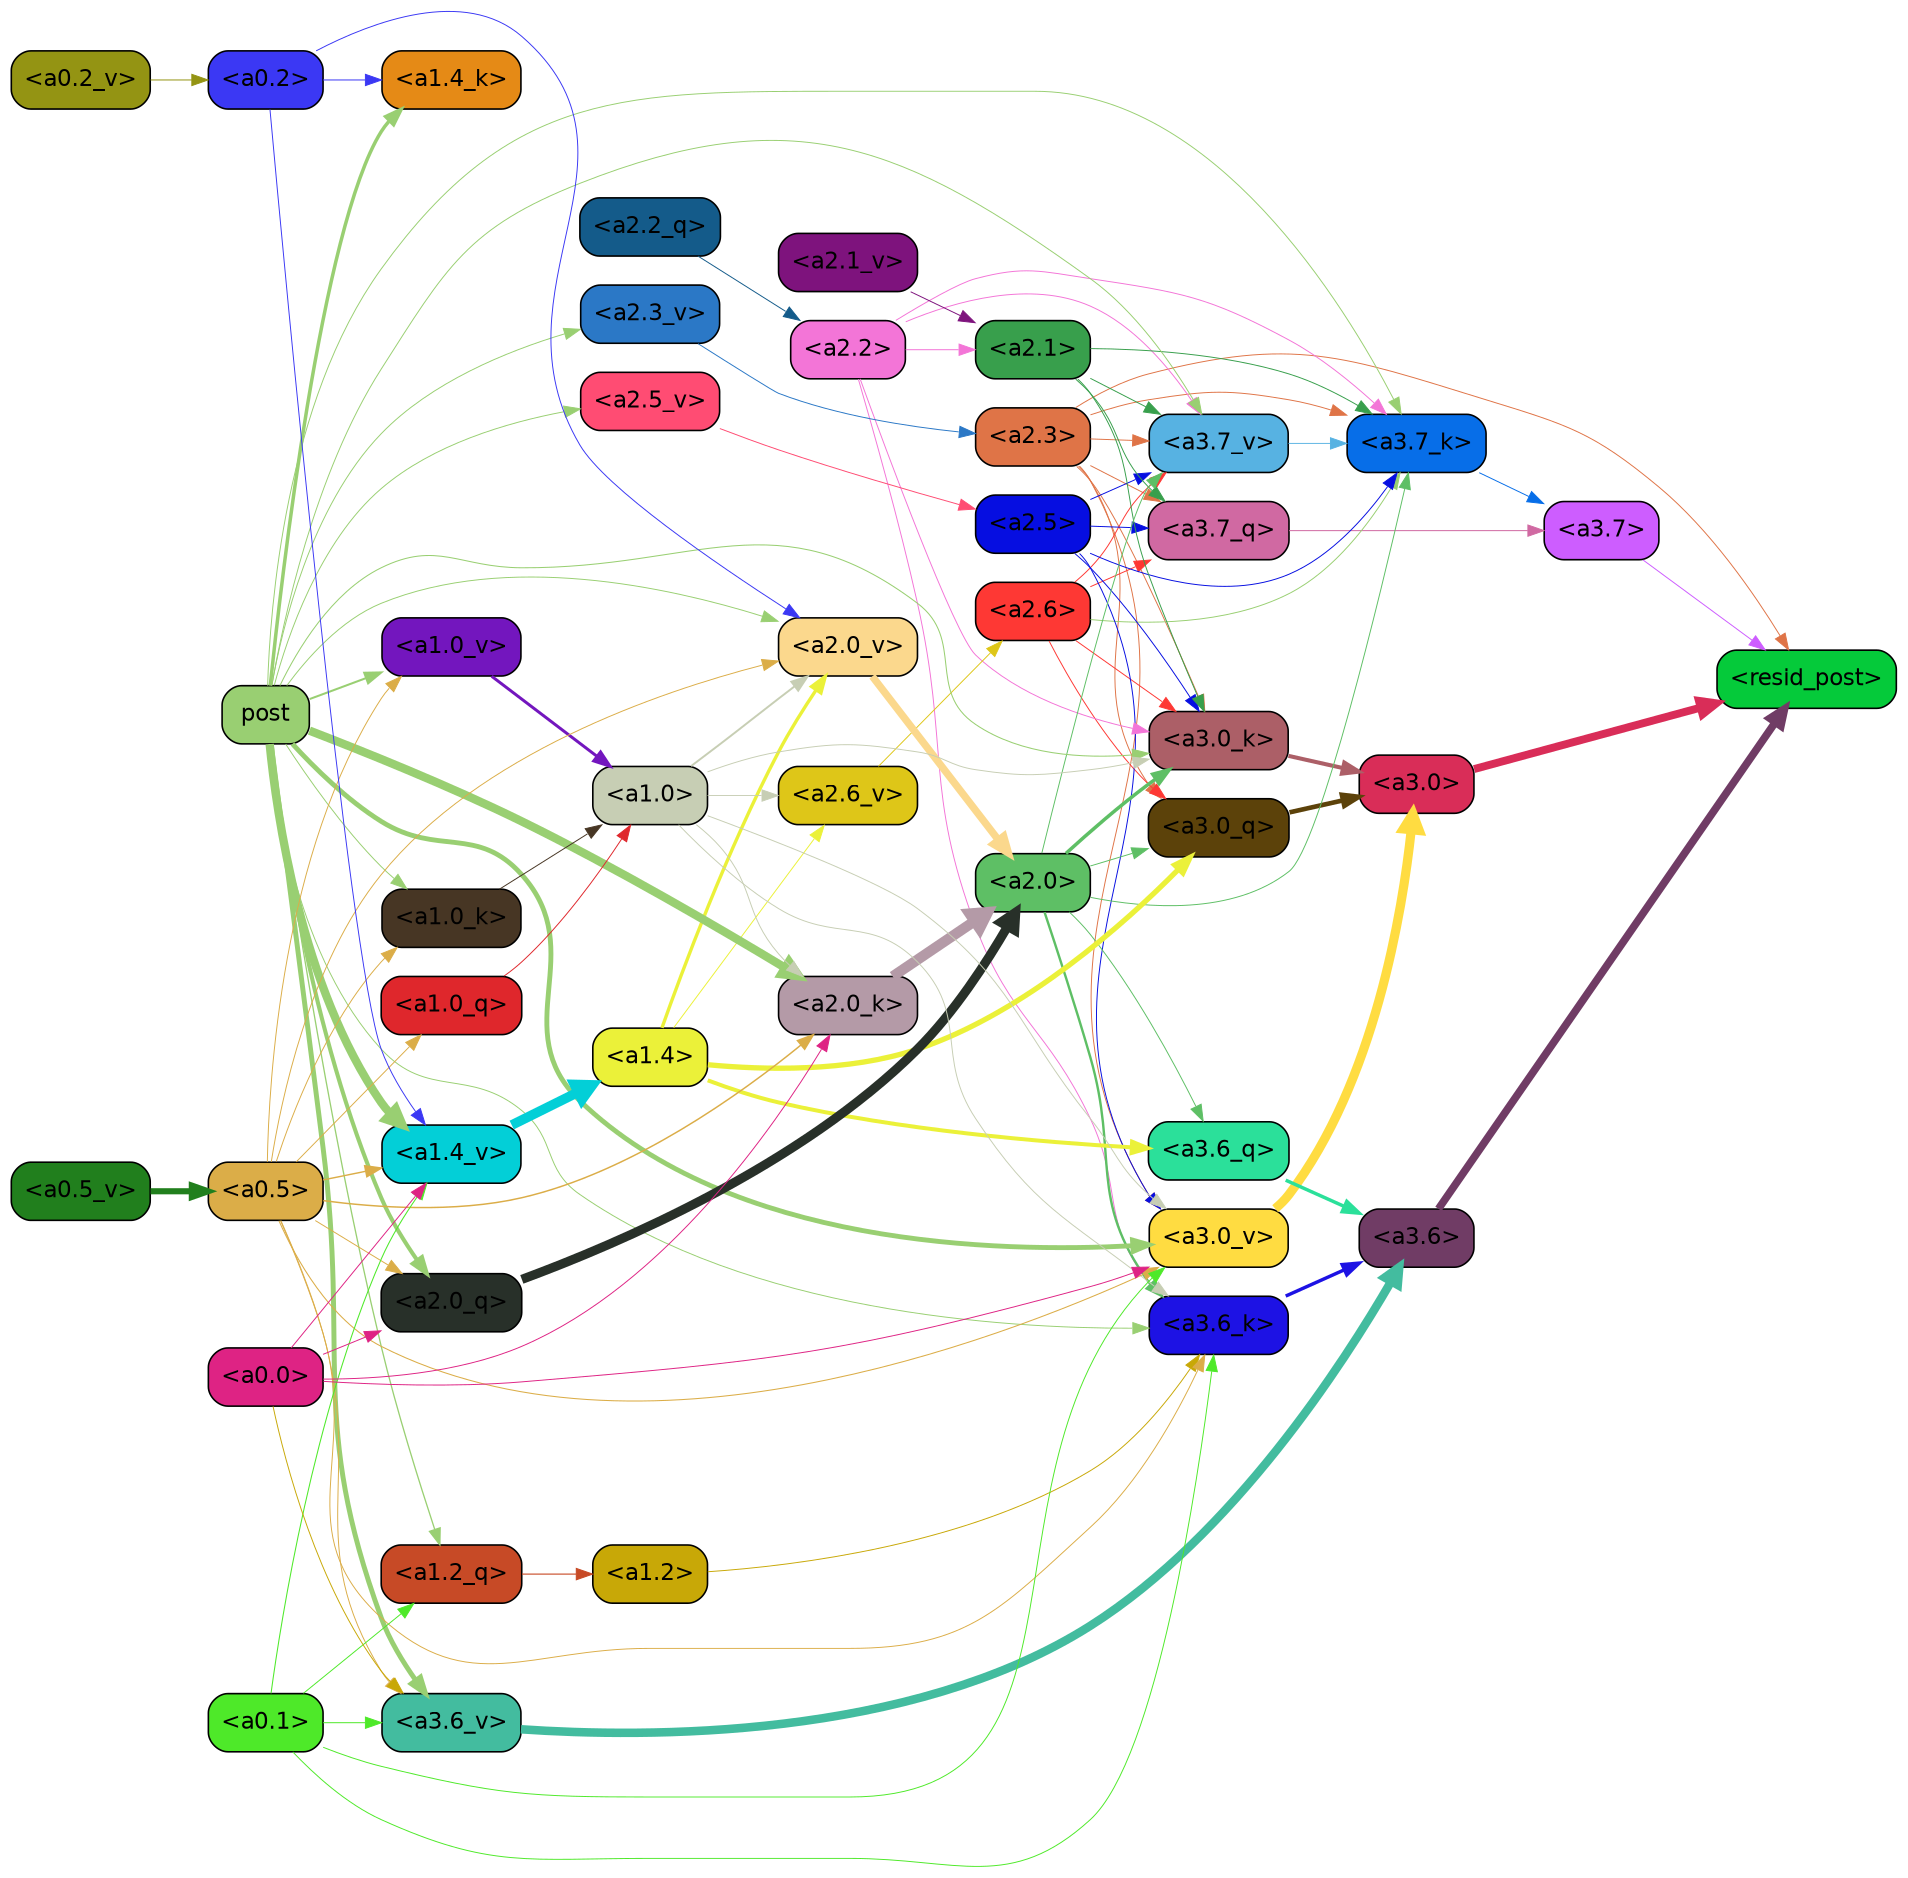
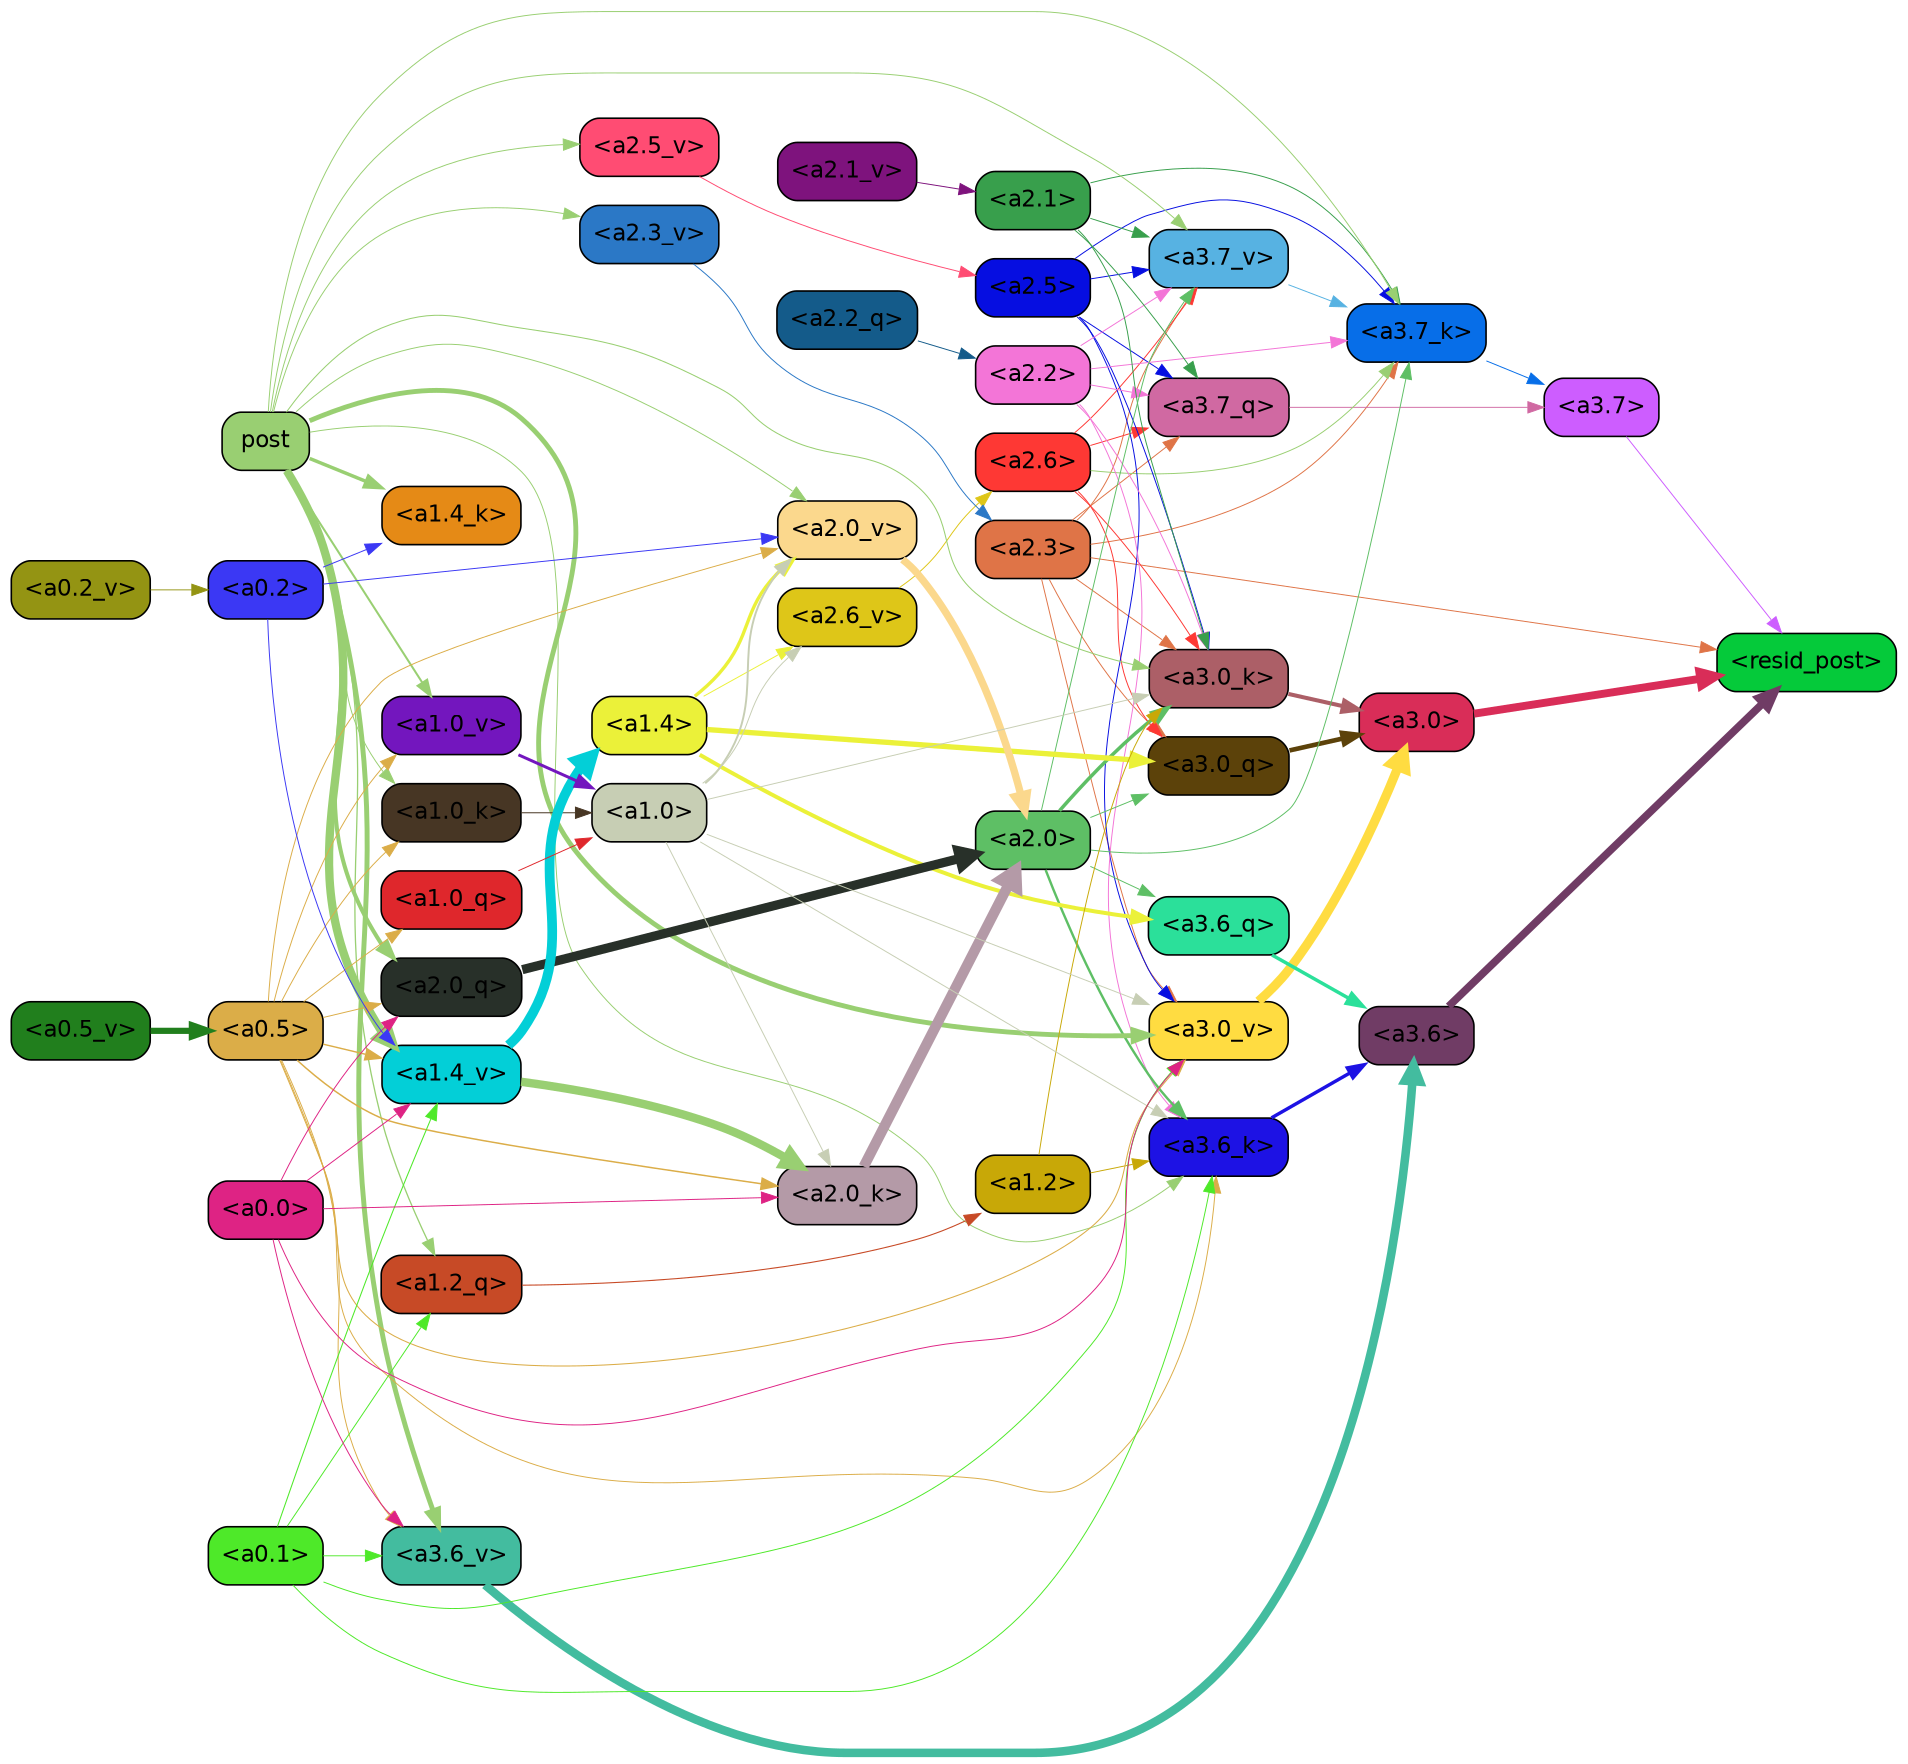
edge "<a2.2>" -> "<a2.1>": now "<a2.2>" -> "<a3.7_q>"
edge "post" -> "<a2.0_k>": now "<a1.4_v>" -> "<a2.0_k>"
edge "<a1.2>" -> "<a3.0_k>": added
edge "<a0.0>" -> "<a3.6_v>": color #c8a807 -> #de2384
